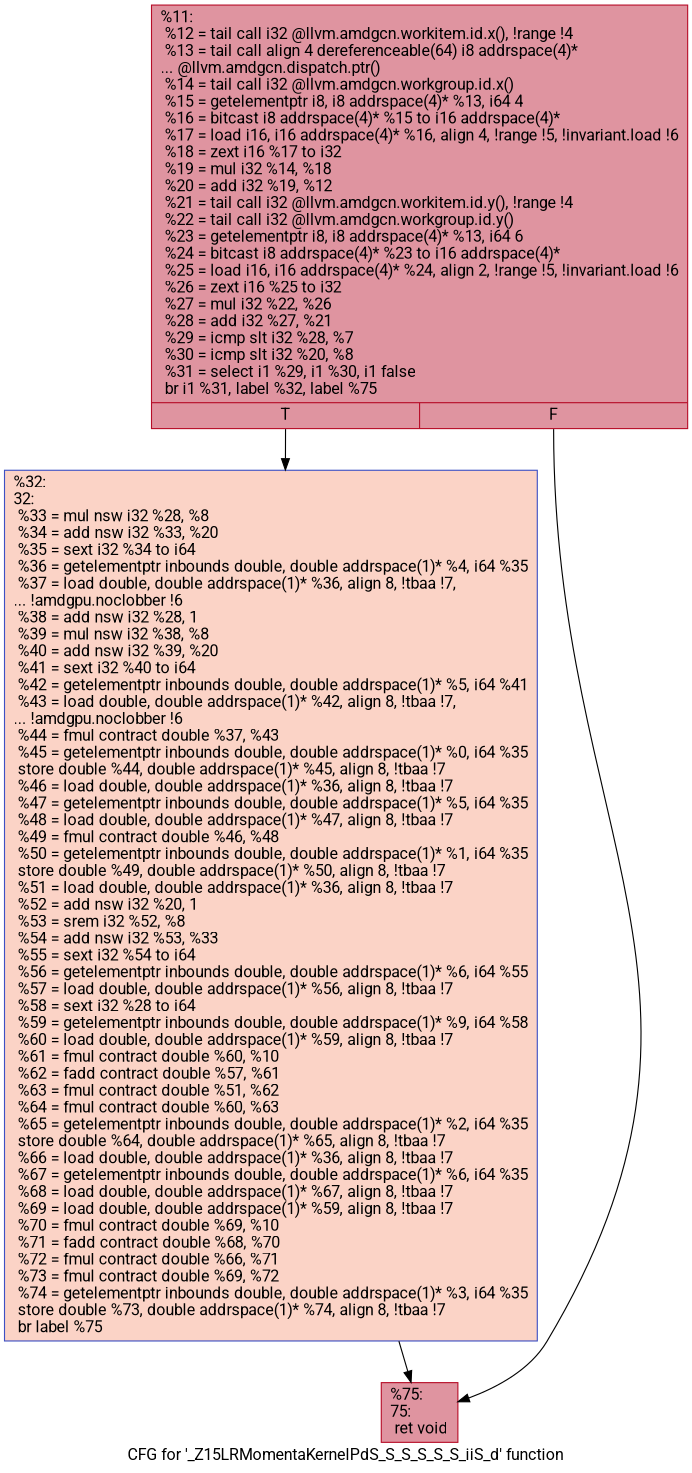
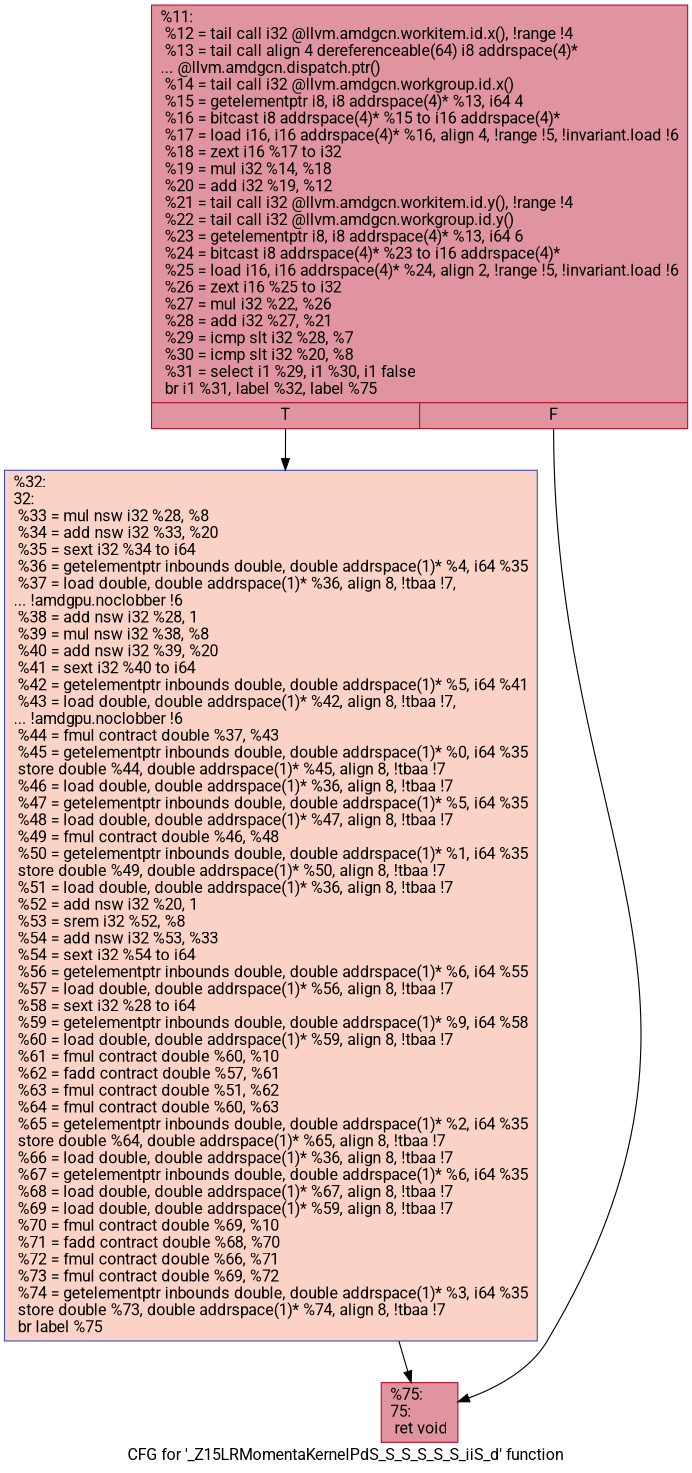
node "%32:": text "%55 = sext i32 %54 to i64" -> "%54 = sext i32 %54 to i64"
